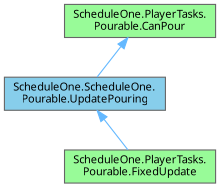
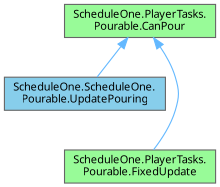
edge "ScheduleOne.PlayerTasks. Pourable.FixedUpdate" -> "ScheduleOne.ScheduleOne. Pourable.UpdatePouring": now "ScheduleOne.PlayerTasks. Pourable.FixedUpdate" -> "ScheduleOne.PlayerTasks. Pourable.CanPour"
